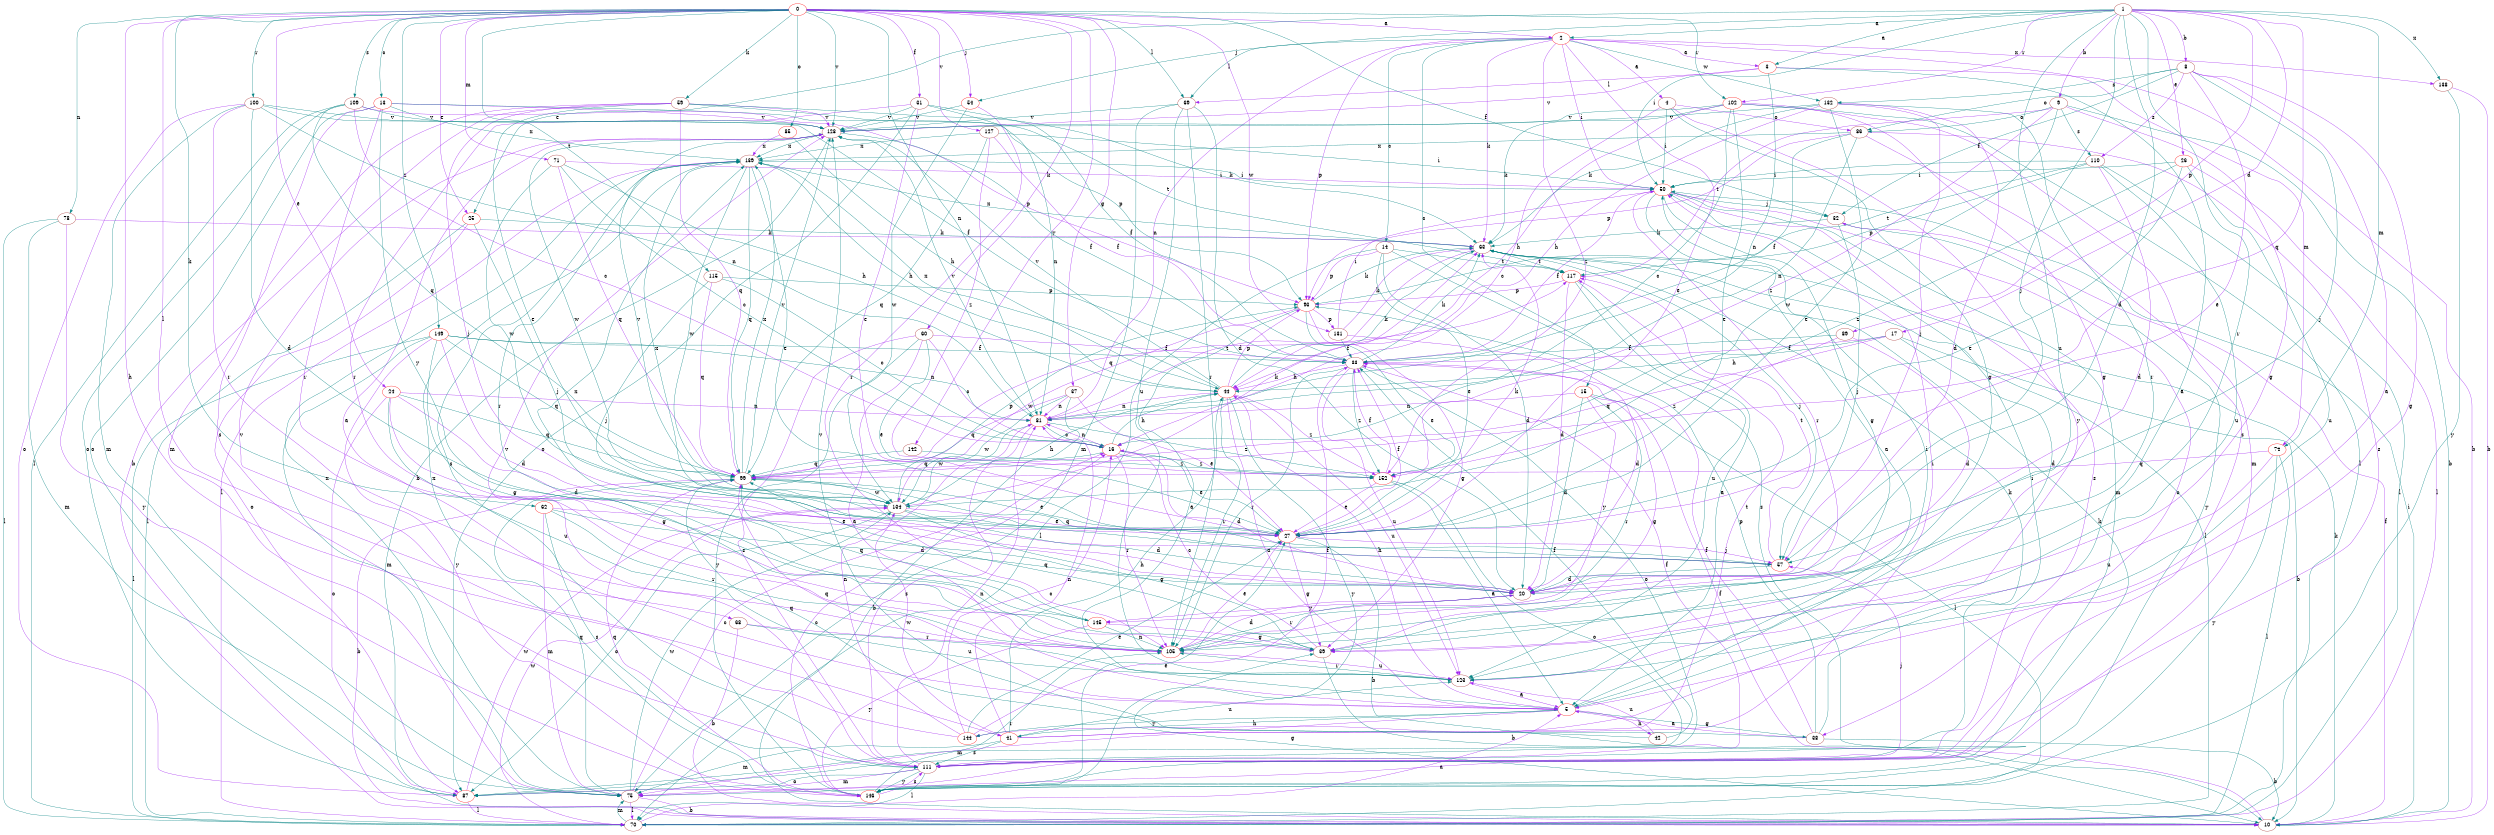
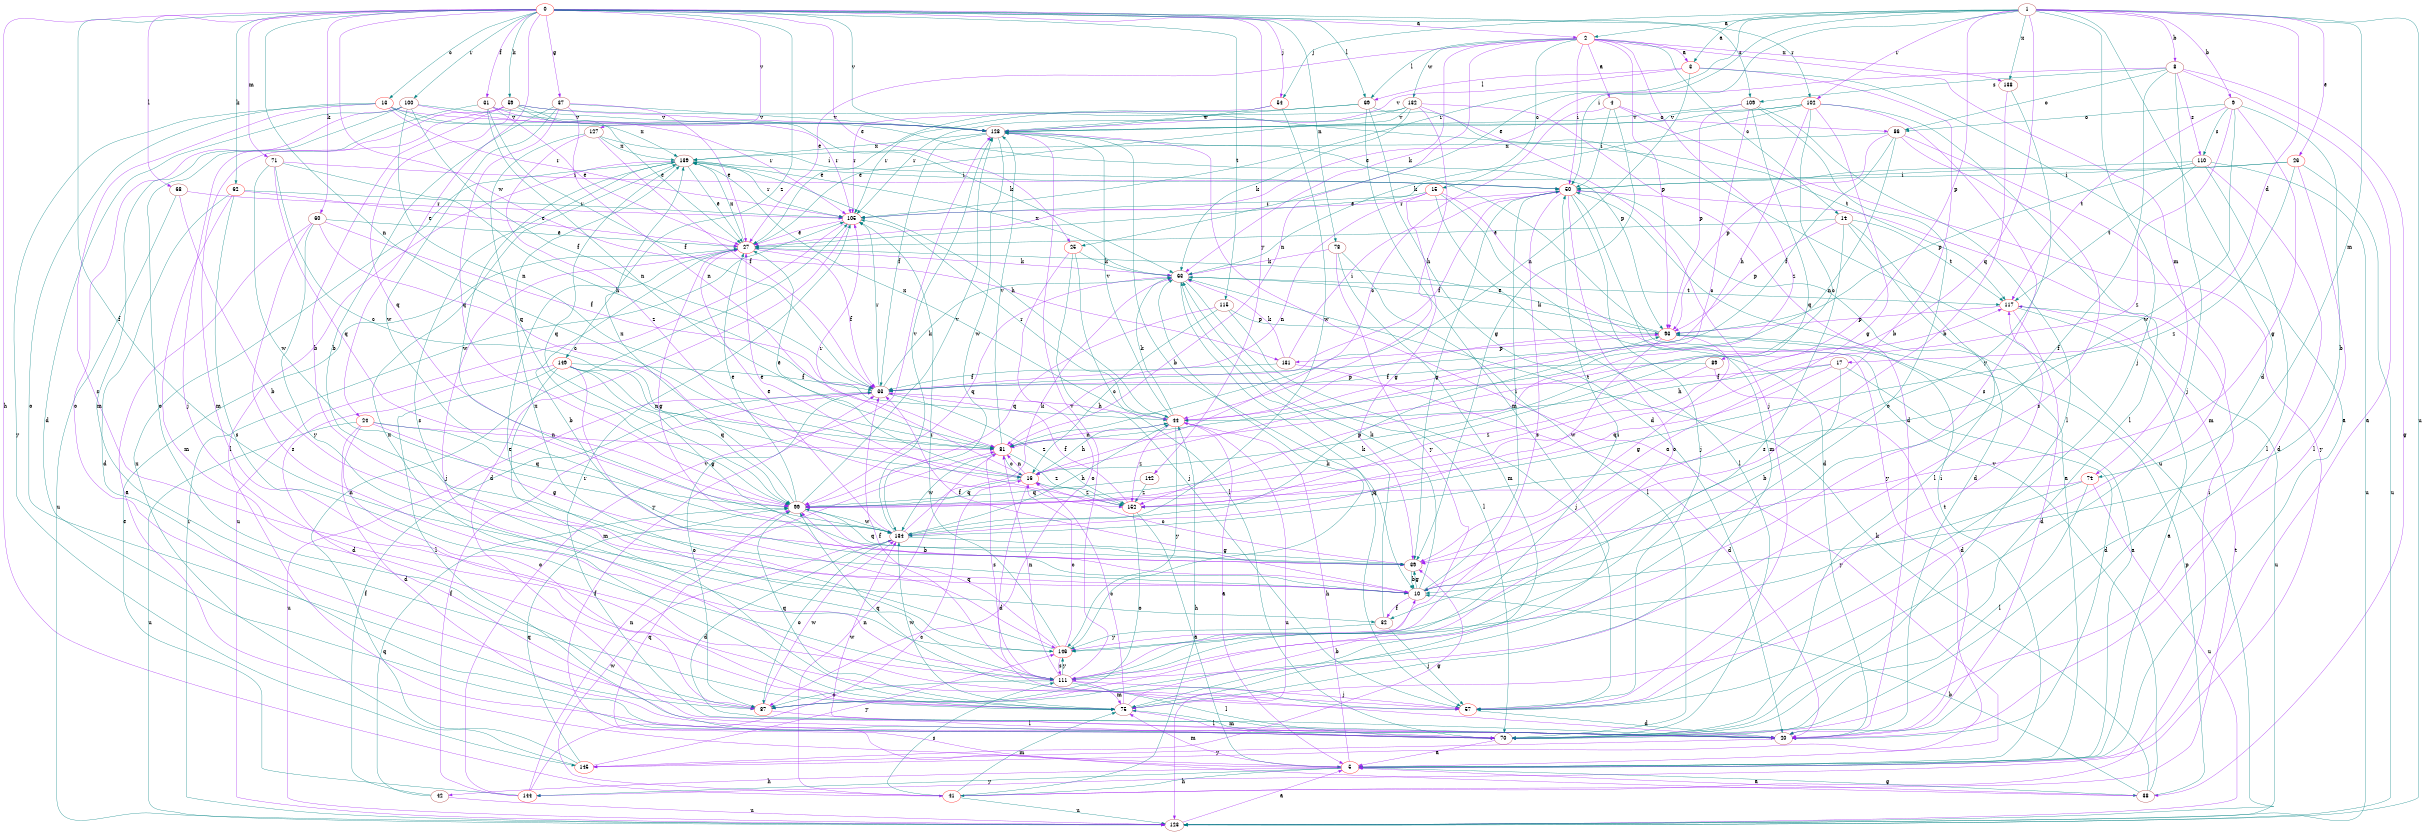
edge "8" -> "132": now "8" -> "109"
edge "37" -> "128": added, label "v"
node "85": removed
edge "50" -> "32": now "50" -> "57"
